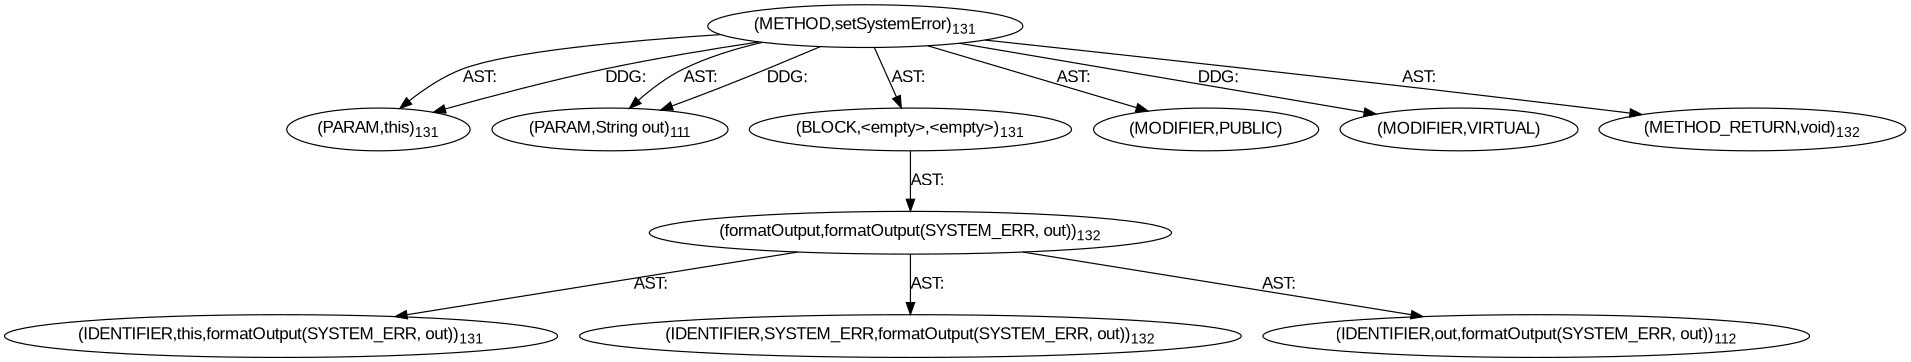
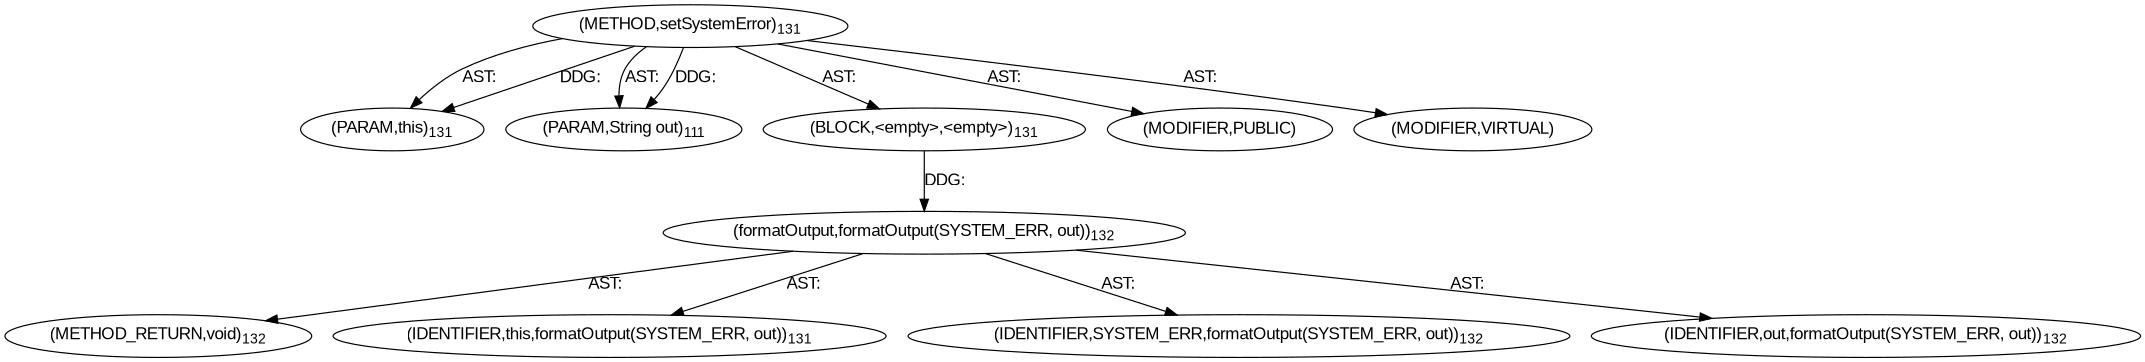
edge "(METHOD,setSystemError)" -> "(METHOD_RETURN,void)": now "(formatOutput,formatOutput(SYSTEM_ERR, out))" -> "(METHOD_RETURN,void)"
edge "(METHOD,setSystemError)" -> "(MODIFIER,VIRTUAL)": label "DDG: " -> "AST: "
edge "(BLOCK,<empty>,<empty>)" -> "(formatOutput,formatOutput(SYSTEM_ERR, out))": label "AST: " -> "DDG: "
node "(IDENTIFIER,out,formatOutput(SYSTEM_ERR, out))": text "112" -> "132"
